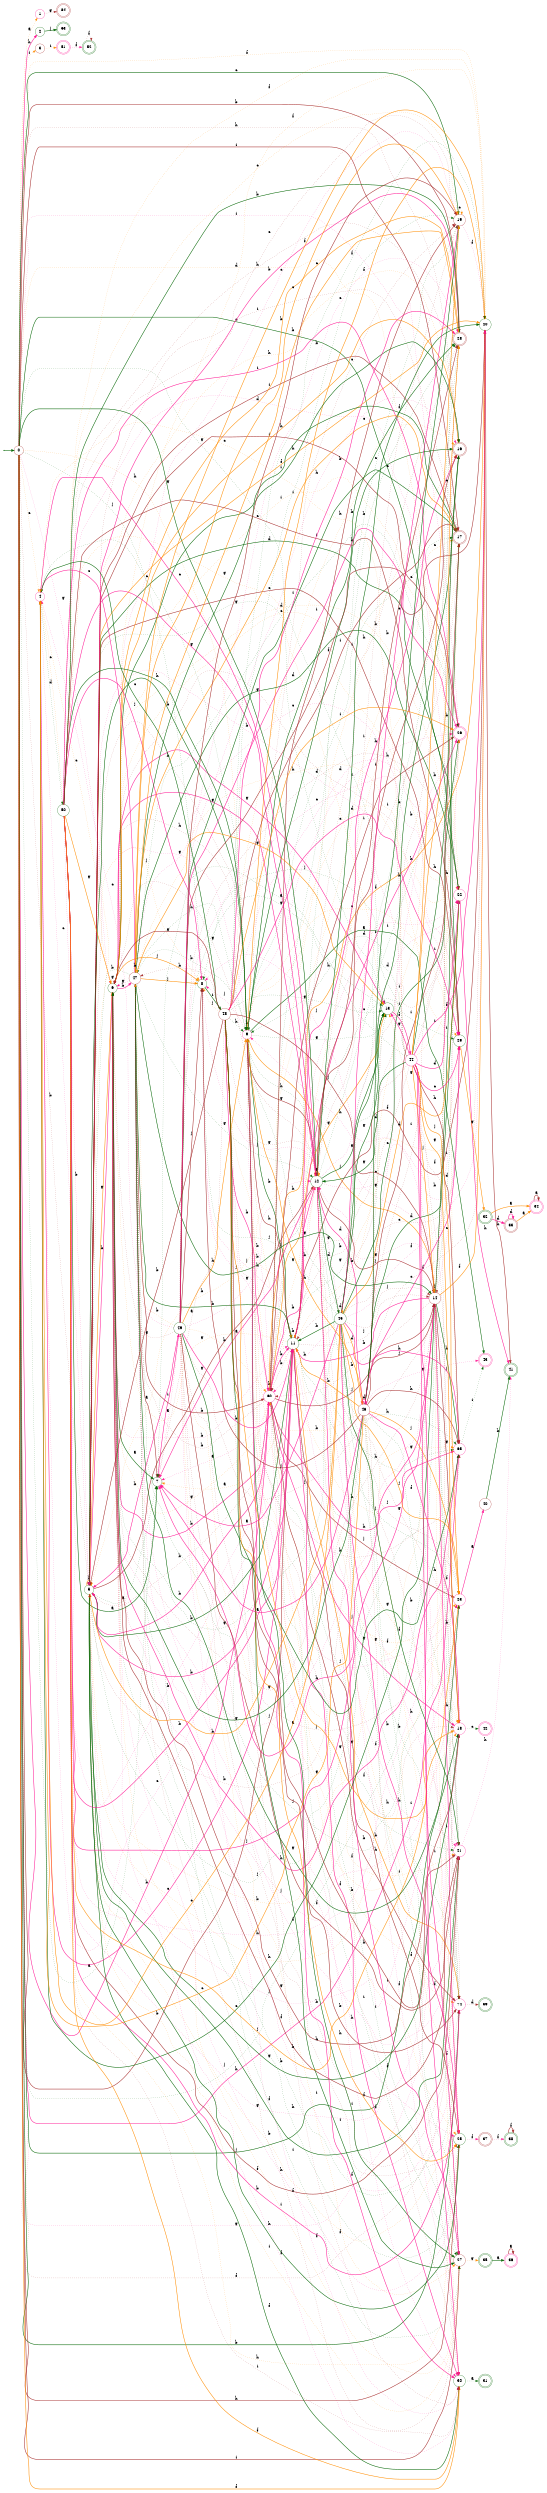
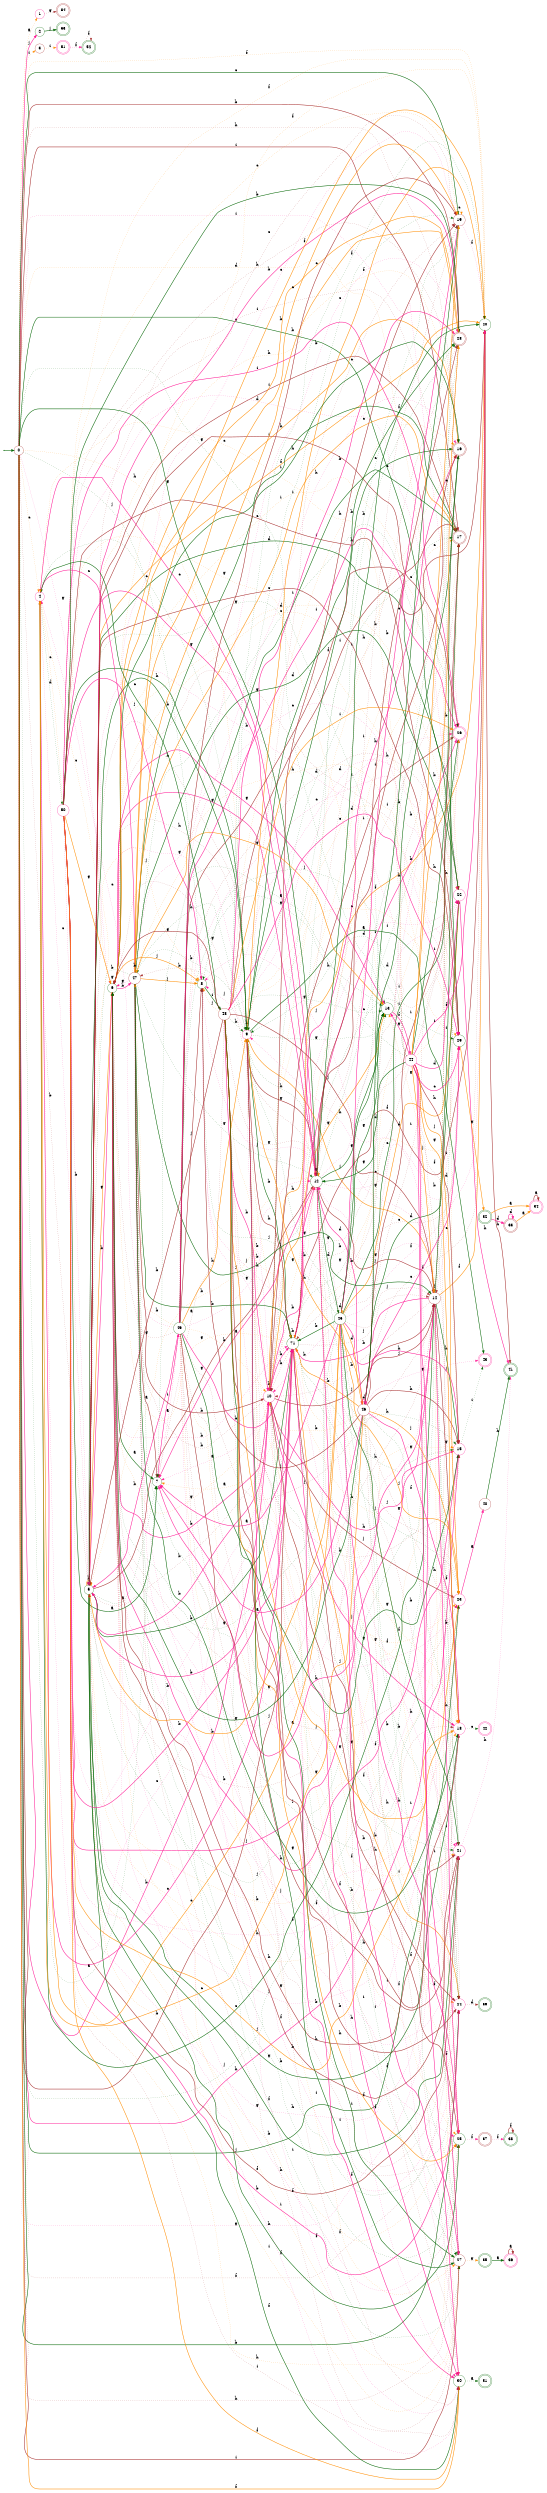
edge "0" -> "2": label "h" -> "j"
node "50": color darkgreen -> deeppink
node "11": label "11" -> "71"
node "60": label "60" -> "10"
node "65": label "65" -> "15"
node "74": label "74" -> "24"
edge "0" -> "25": style bold -> dotted
